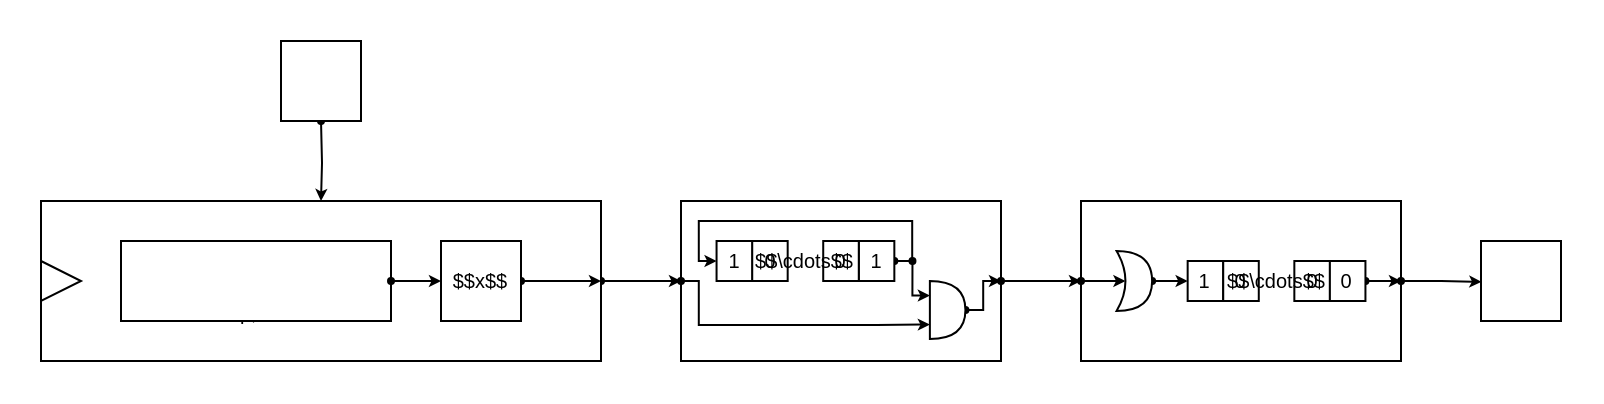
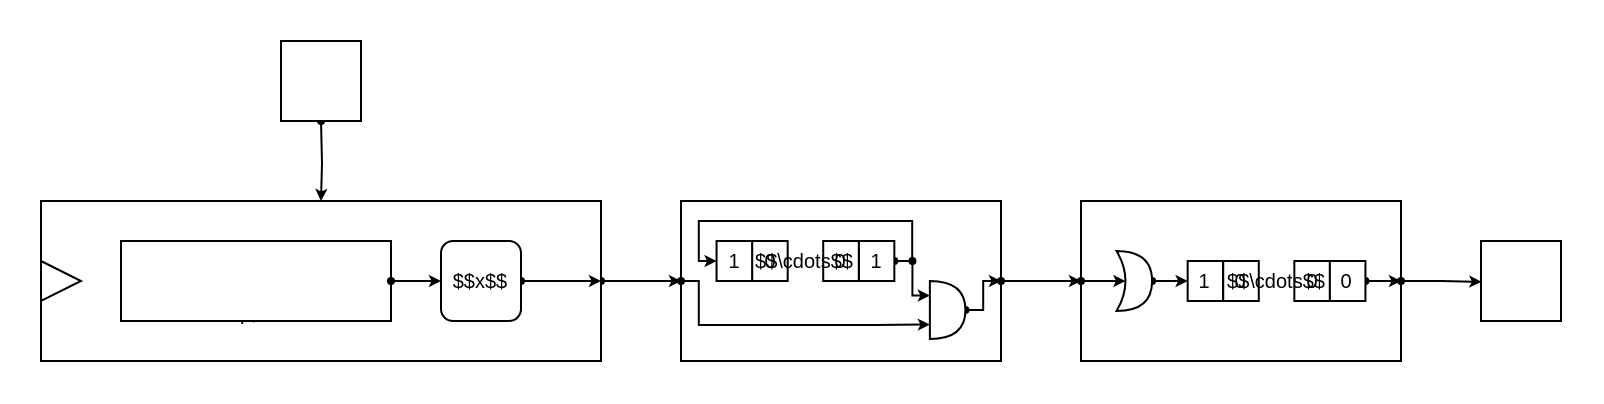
node "$$x$$": shape rectangle -> rounded rectangle
